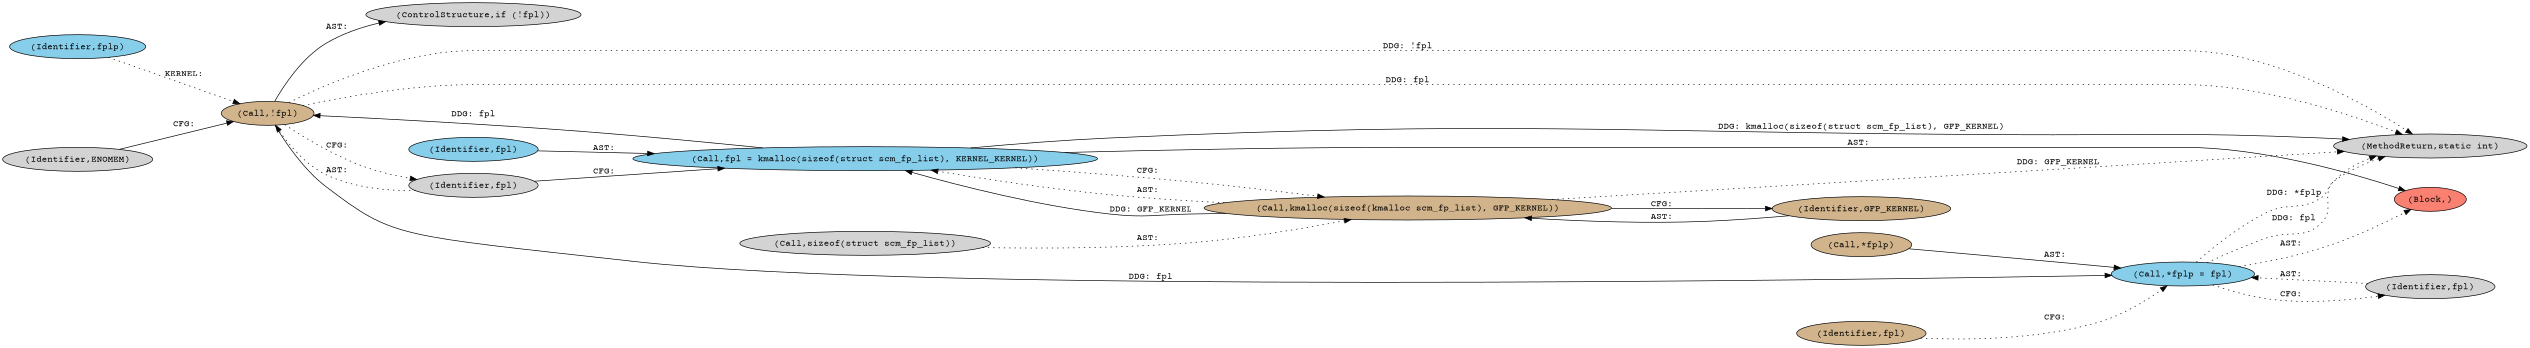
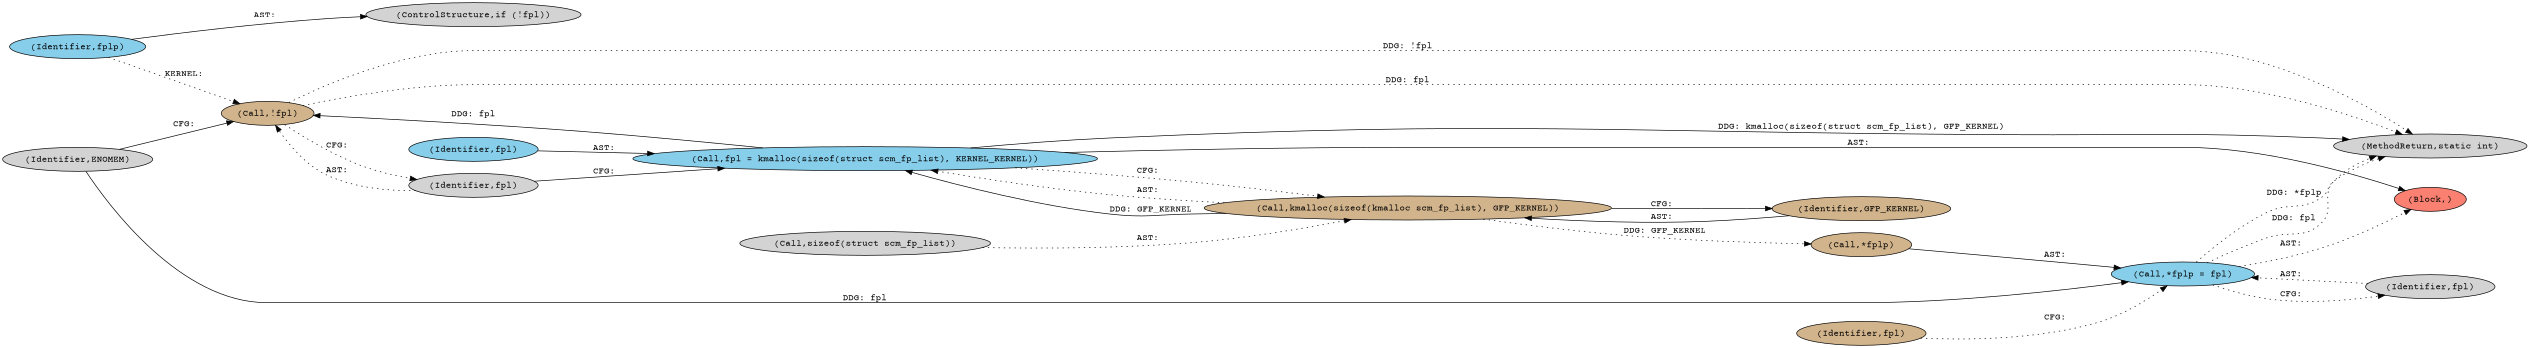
edge "(Call,!fpl)" -> "(ControlStructure,if (!fpl))": now "(Identifier,fplp)" -> "(ControlStructure,if (!fpl))"
edge "(Call,kmalloc(sizeof(kmalloc scm_fp_list), GFP_KERNEL))" -> "(MethodReturn,static int)": now "(Call,kmalloc(sizeof(kmalloc scm_fp_list), GFP_KERNEL))" -> "(Call,*fplp)"
edge "(Call,!fpl)" -> "(Call,*fplp = fpl)": now "(Identifier,ENOMEM)" -> "(Call,*fplp = fpl)"
